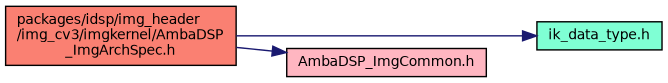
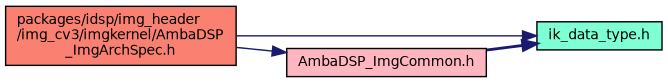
edge "AmbaDSP_ImgCommon.h" -> "ik_data_type.h": added
